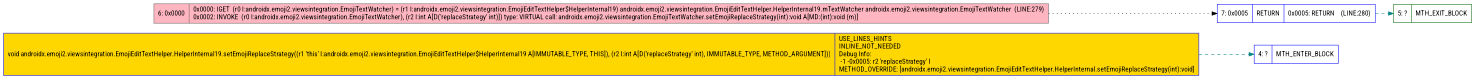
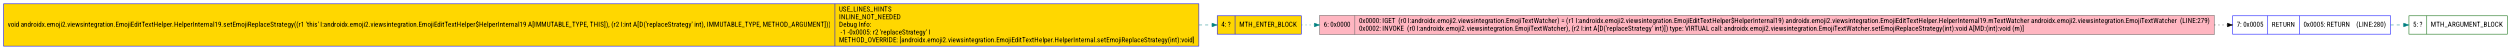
node "5: ?": text "MTH_EXIT_BLOCK" -> "MTH_ARGUMENT_BLOCK"
edge "4: ?" -> "6: 0x0000": added
node "4: ?": fillcolor white -> gold
